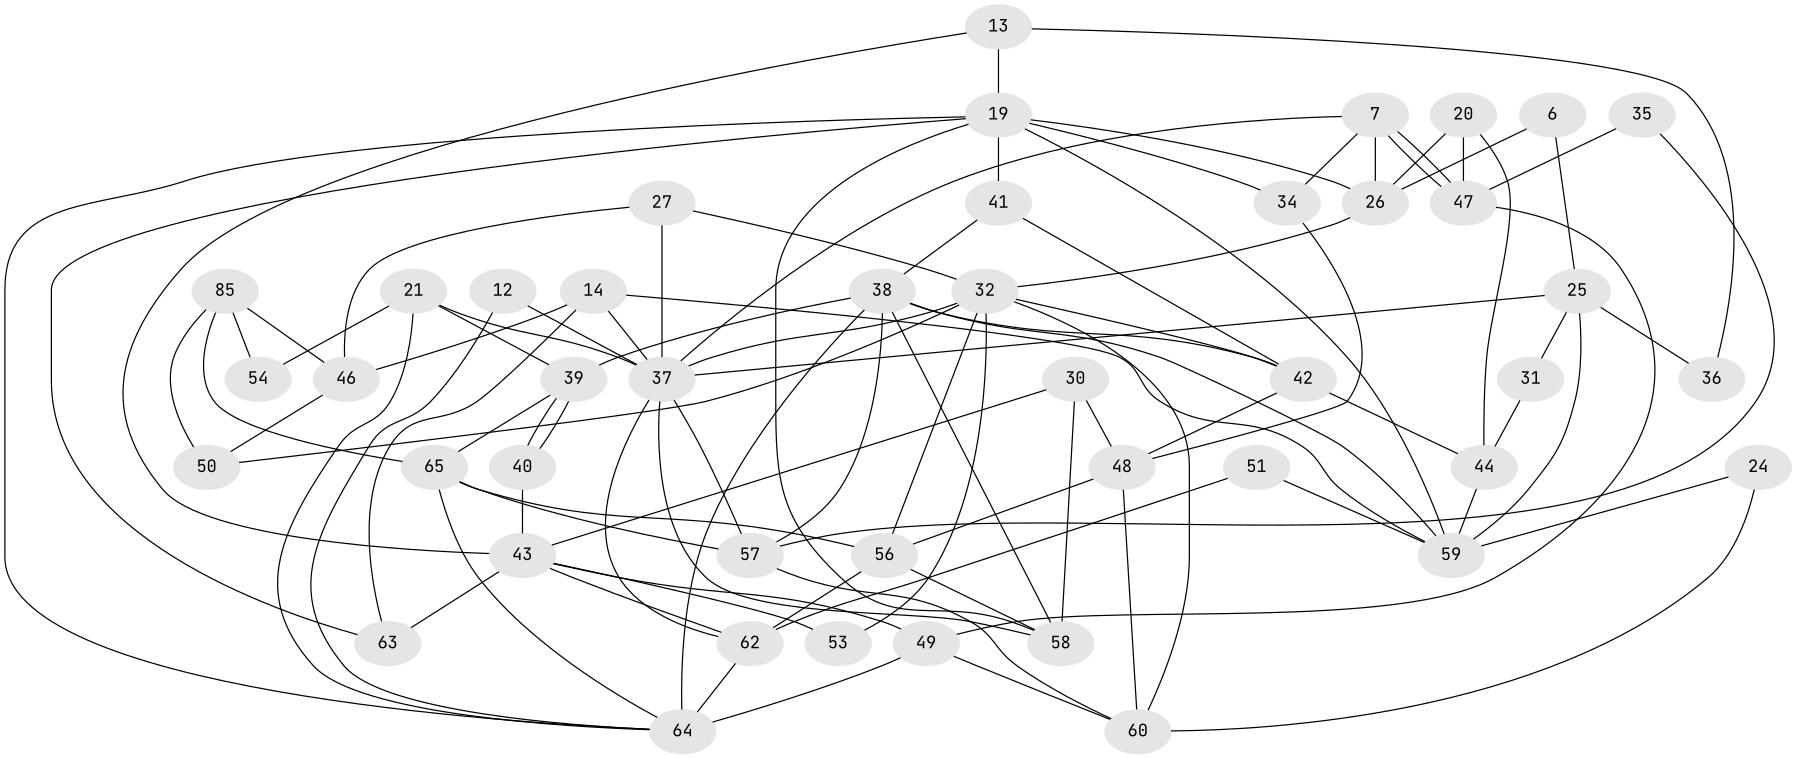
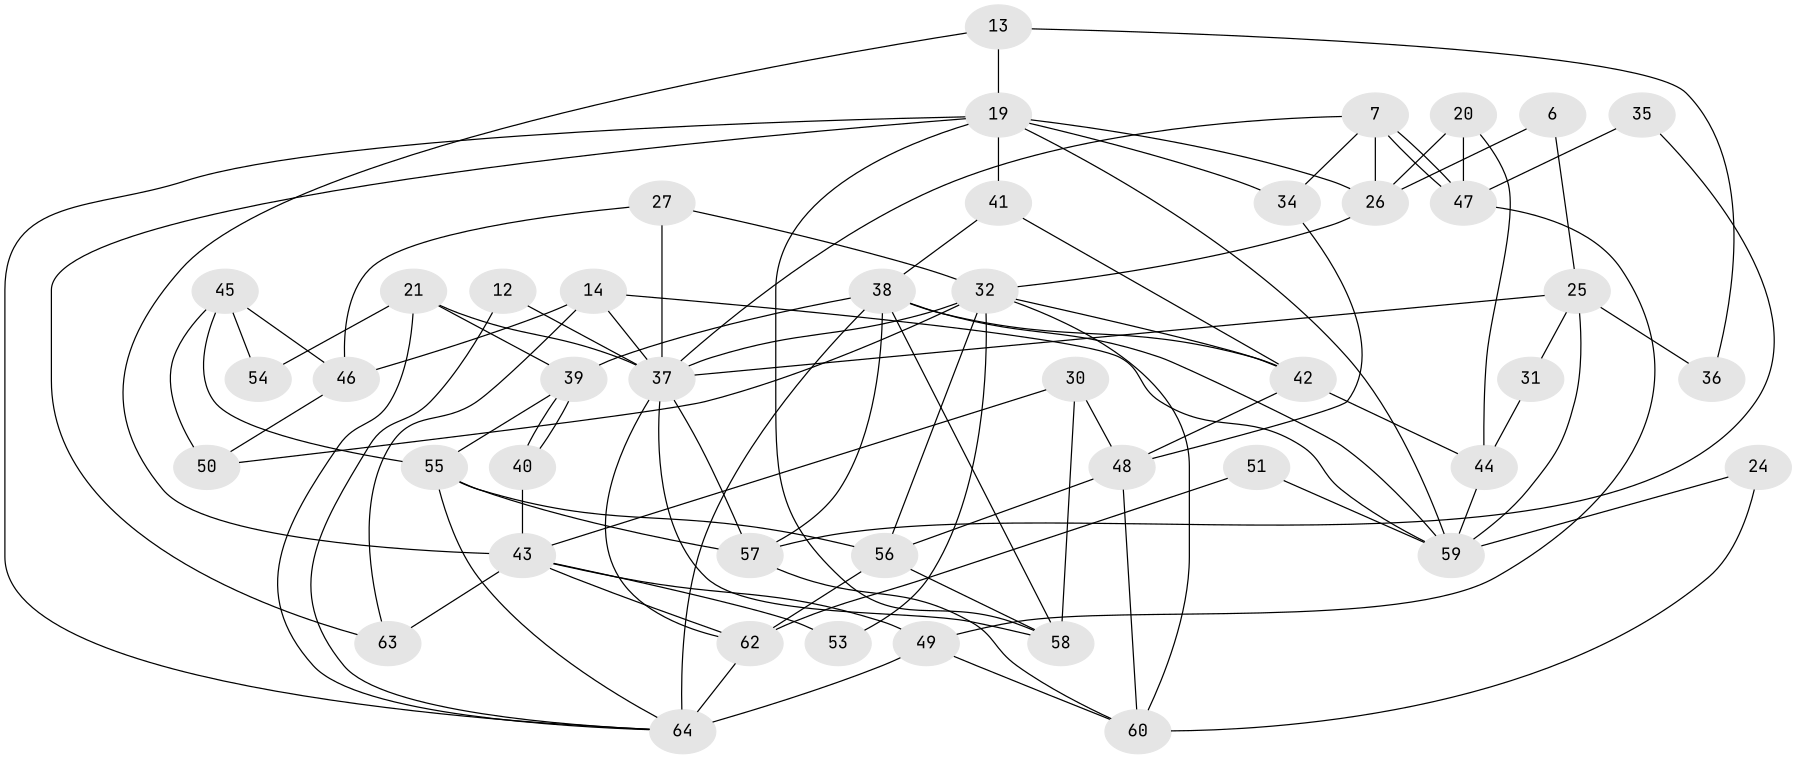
node "85": label "85" -> "45"
node "65": label "65" -> "55"
